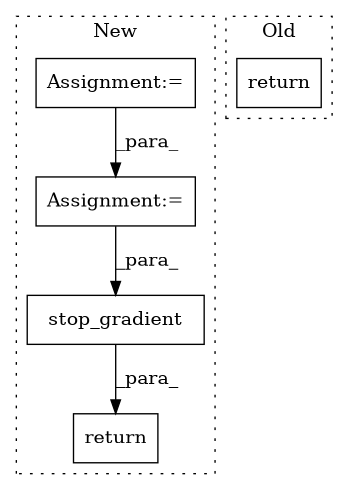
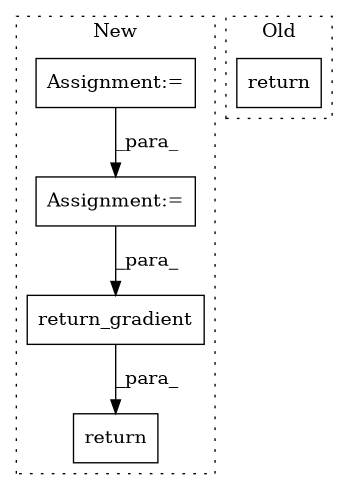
node "stop_gradient": label "stop_gradient" -> "return_gradient"
